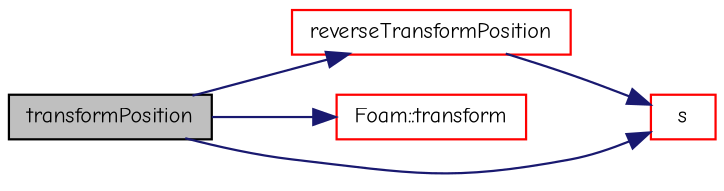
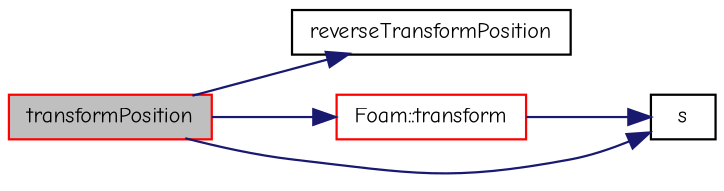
node "reverseTransformPosition": color red -> black
edge "reverseTransformPosition" -> "s": now "Foam::transform" -> "s"
node "transformPosition": color black -> red
node "s": color red -> black
